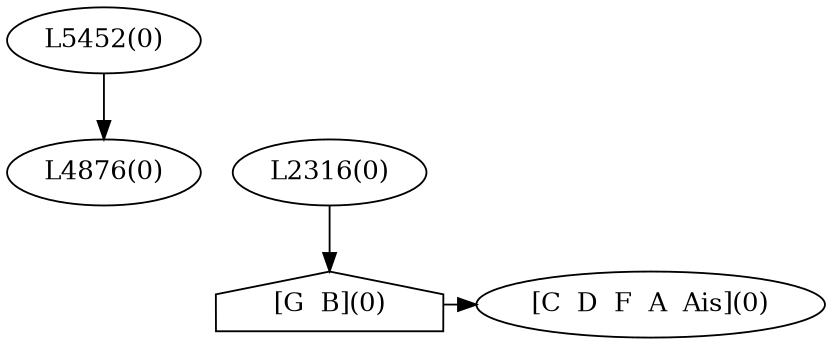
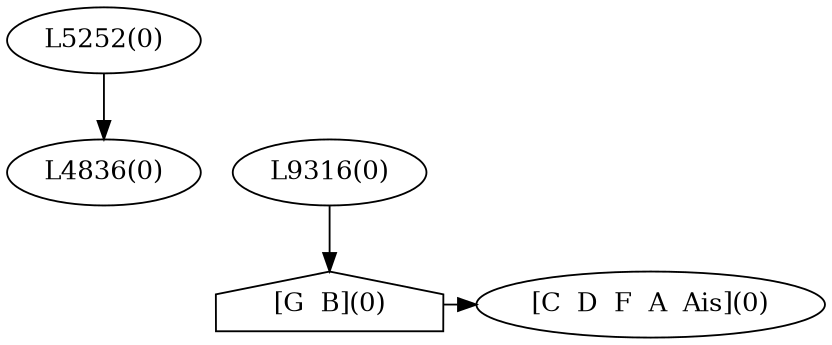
node "L5452(0)": label "L5452(0)" -> "L5252(0)"
node "L4876(0)": label "L4876(0)" -> "L4836(0)"
node "L2316(0)": label "L2316(0)" -> "L9316(0)"
